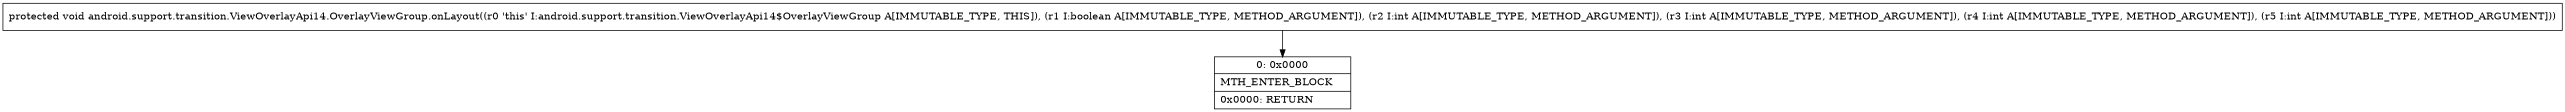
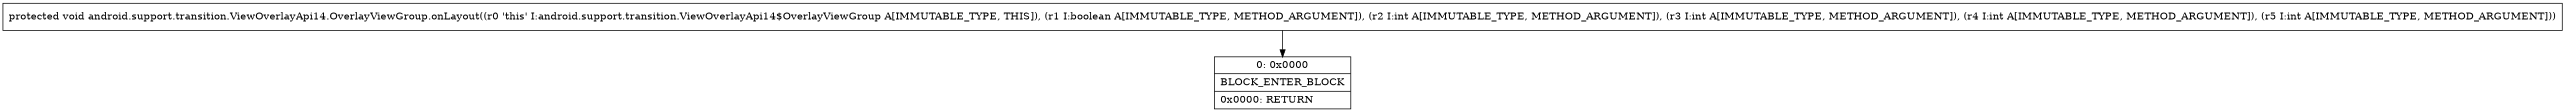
node "0: 0x0000": text "MTH_ENTER_BLOCK" -> "BLOCK_ENTER_BLOCK"
